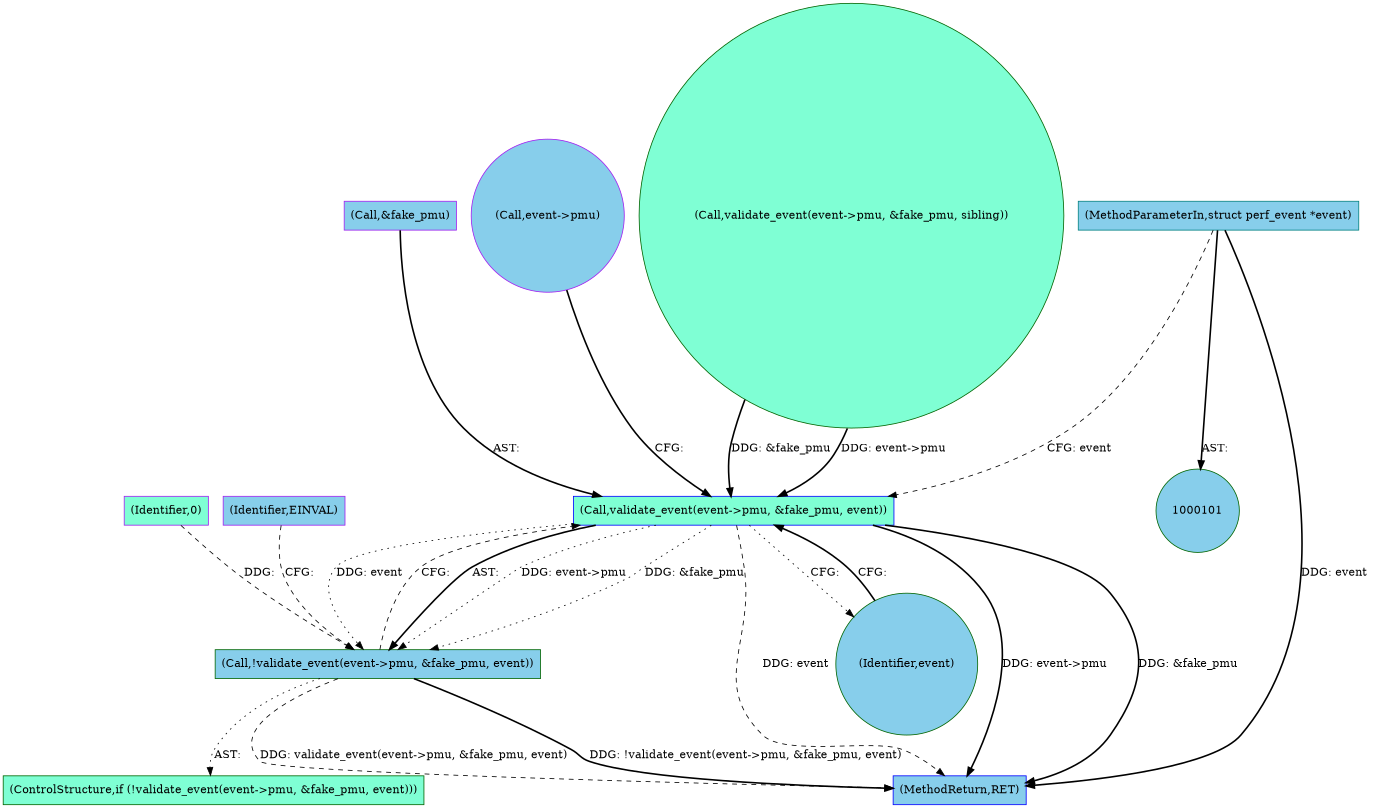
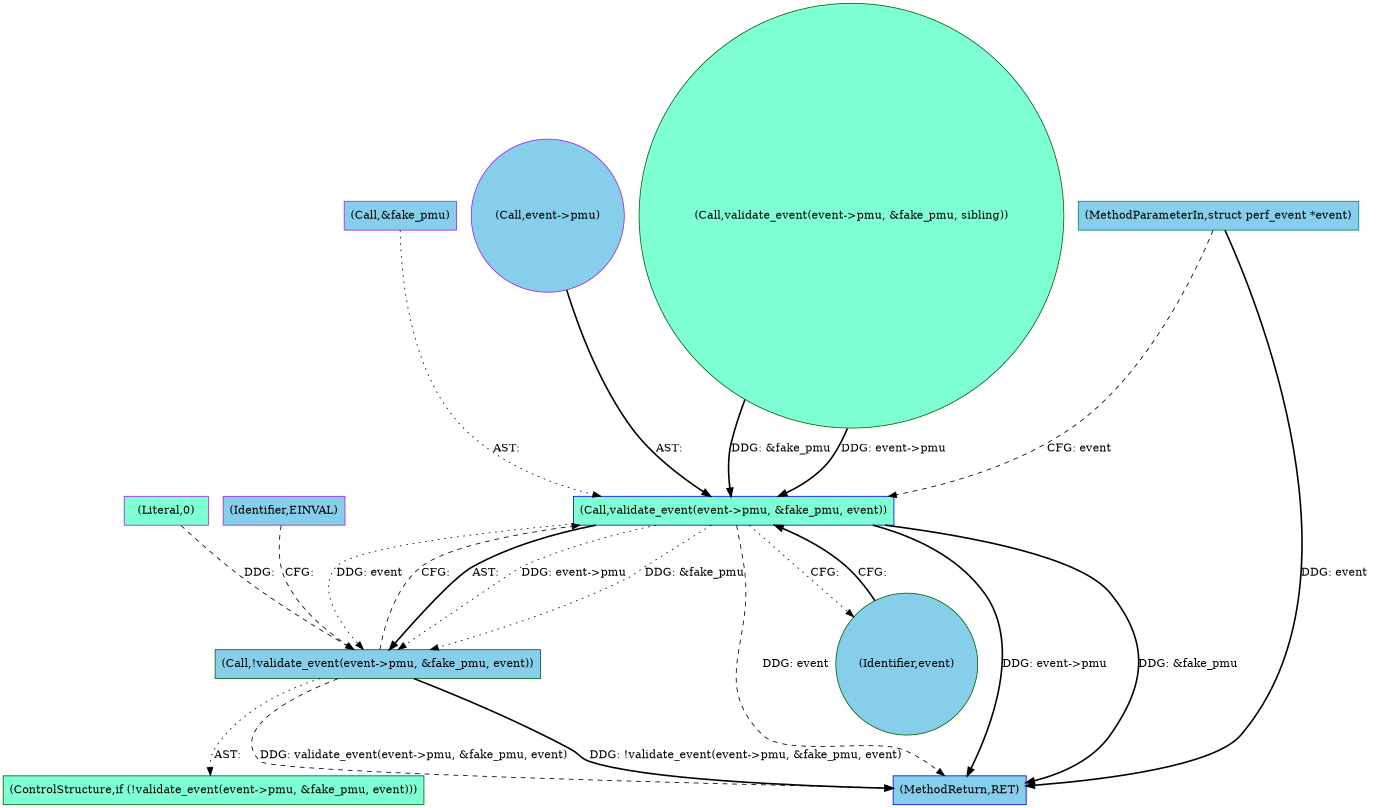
edge "(Call,&fake_pmu)" -> "(Call,validate_event(event->pmu, &fake_pmu, event))": style bold -> dotted
edge "(Call,event->pmu)" -> "(Call,validate_event(event->pmu, &fake_pmu, event))": label "CFG: " -> "AST: "
node "(Identifier,0)": label "(Identifier,0)" -> "(Literal,0)"
node "1000101": removed
